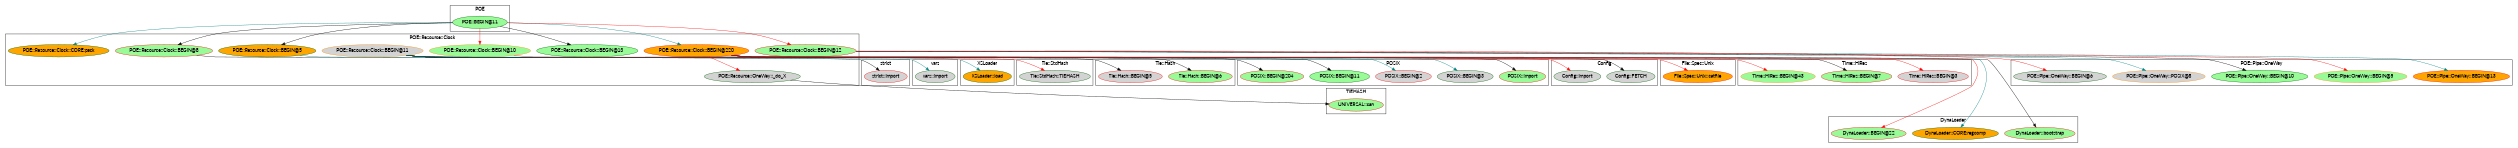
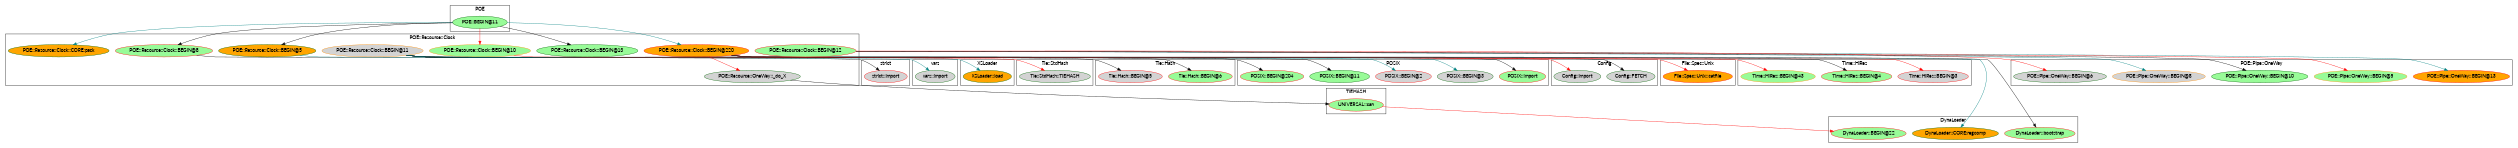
edge "POE::BEGIN@11" -> "POE::Resource::Clock::BEGIN@12": removed
edge "POE::Resource::Clock::BEGIN@220" -> "DynaLoader::BEGIN@22": now "UNIVERSAL::can" -> "DynaLoader::BEGIN@22"
node "Time::HiRes::BEGIN@7": label "Time::HiRes::BEGIN@7" -> "Time::HiRes::BEGIN@4"
node "POE::Pipe::OneWay::POSIX@8": label "POE::Pipe::OneWay::POSIX@8" -> "POE::Pipe::OneWay::BEGIN@8"
